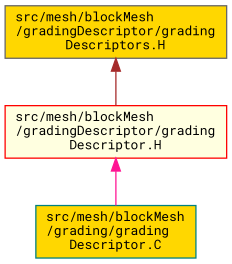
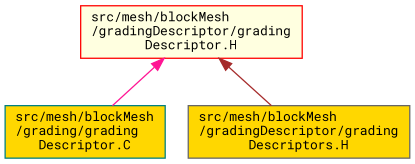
edge "src/mesh/blockMesh /gradingDescriptor/grading Descriptor.H" -> "src/mesh/blockMesh /gradingDescriptor/grading Descriptors.H": reversed
